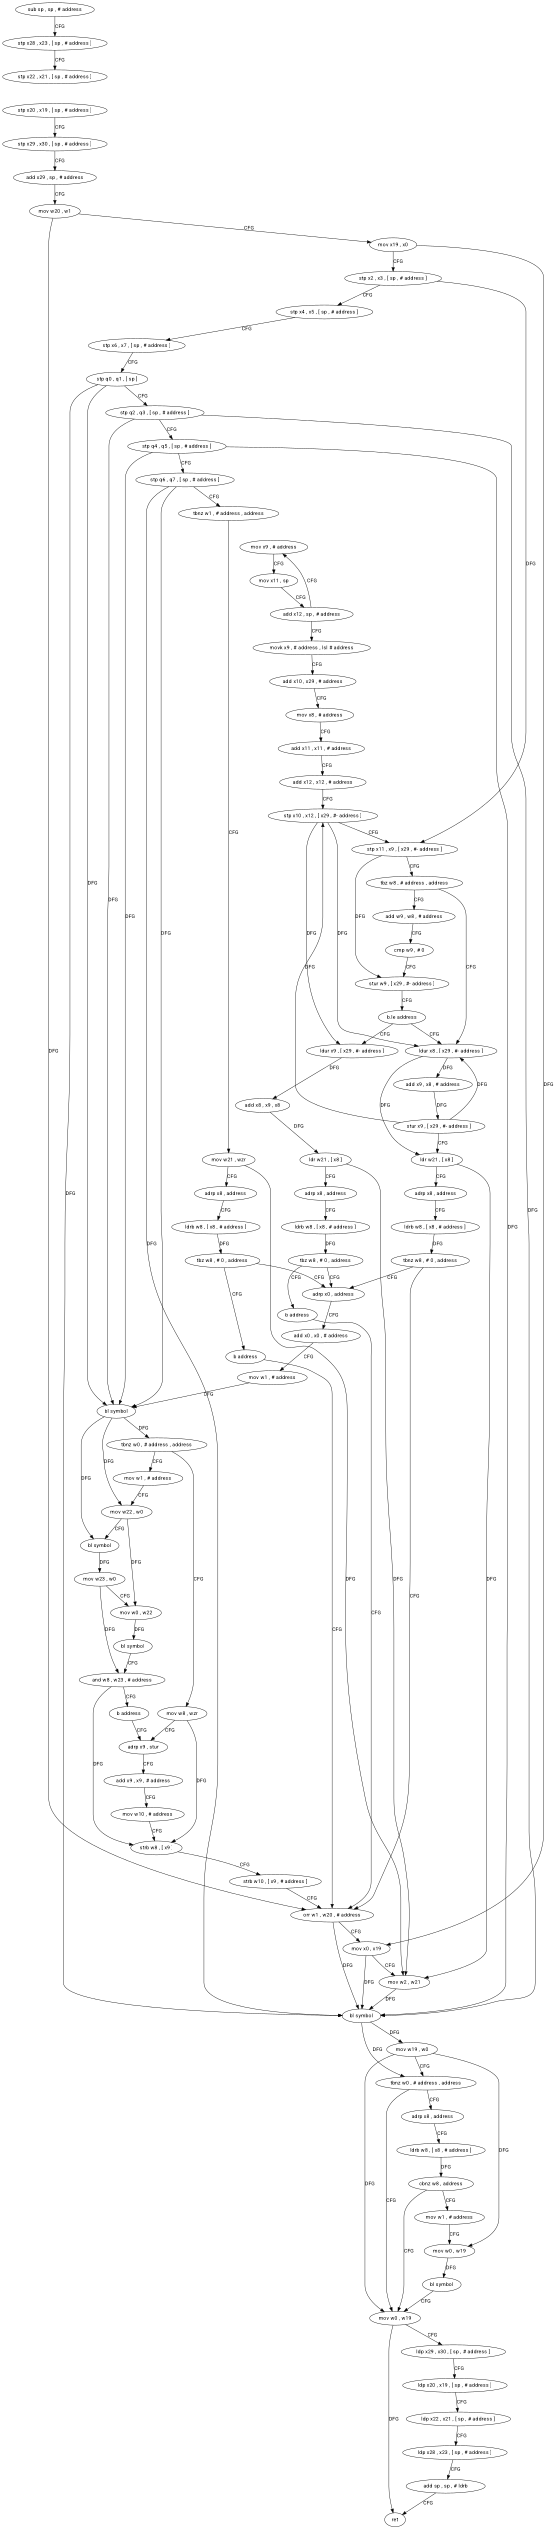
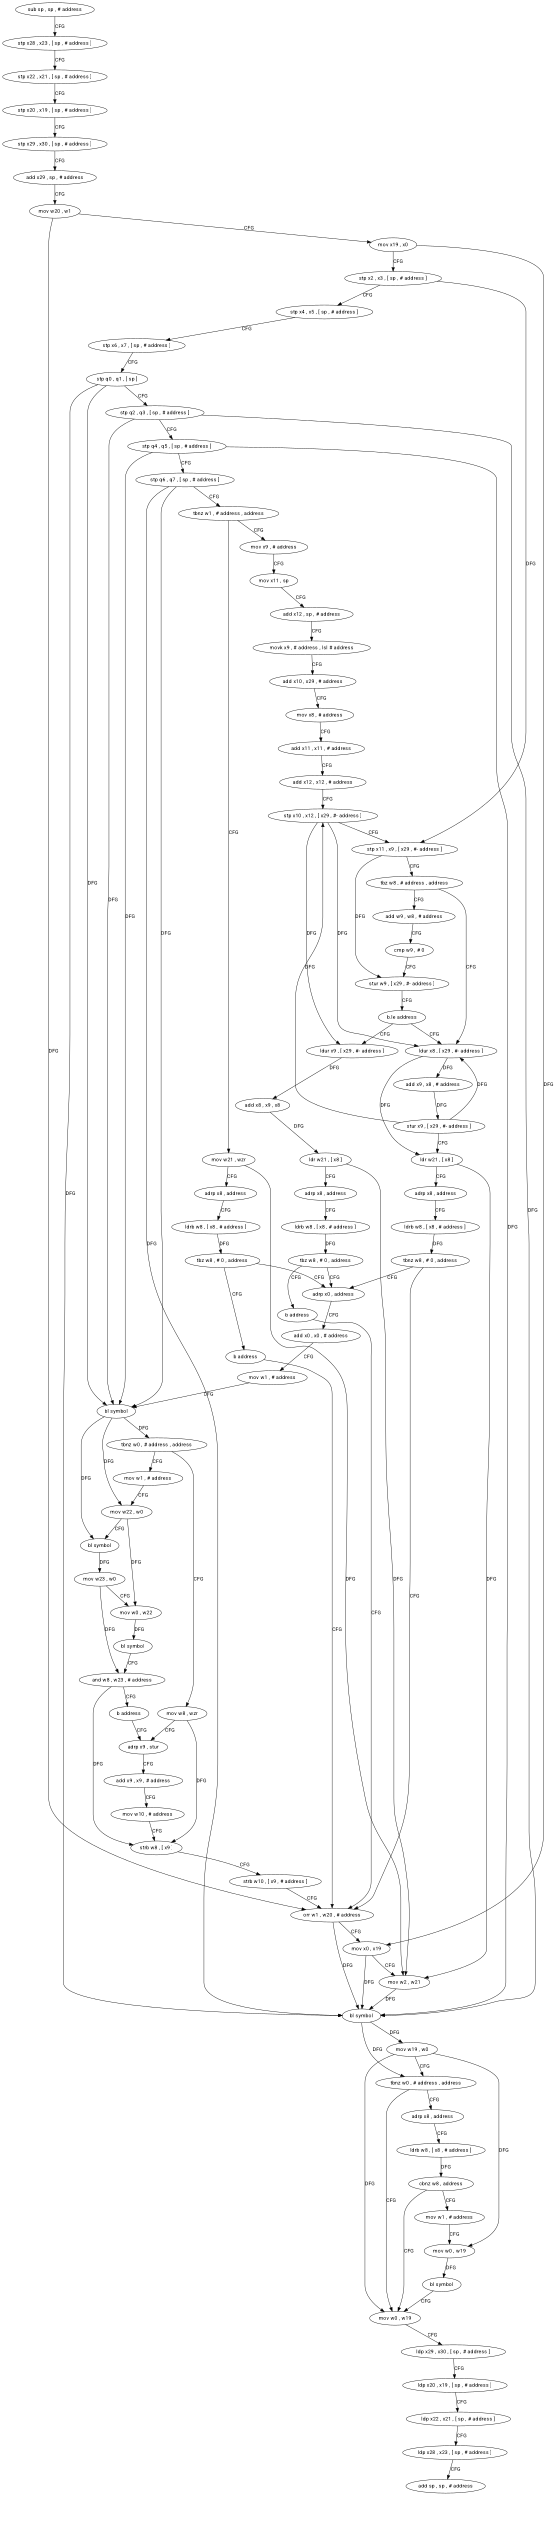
edge "stp x22 , x21 , [ sp , # address ]" -> "stp x20 , x19 , [ sp , # address ]": added, label "CFG"
edge "add x12 , sp , # address" -> "mov x9 , # address": now "tbnz w1 , # address , address" -> "mov x9 , # address"
node "add sp , sp , # ldrb": label "add sp , sp , # ldrb" -> "add sp , sp , # address"
node "ret": removed
